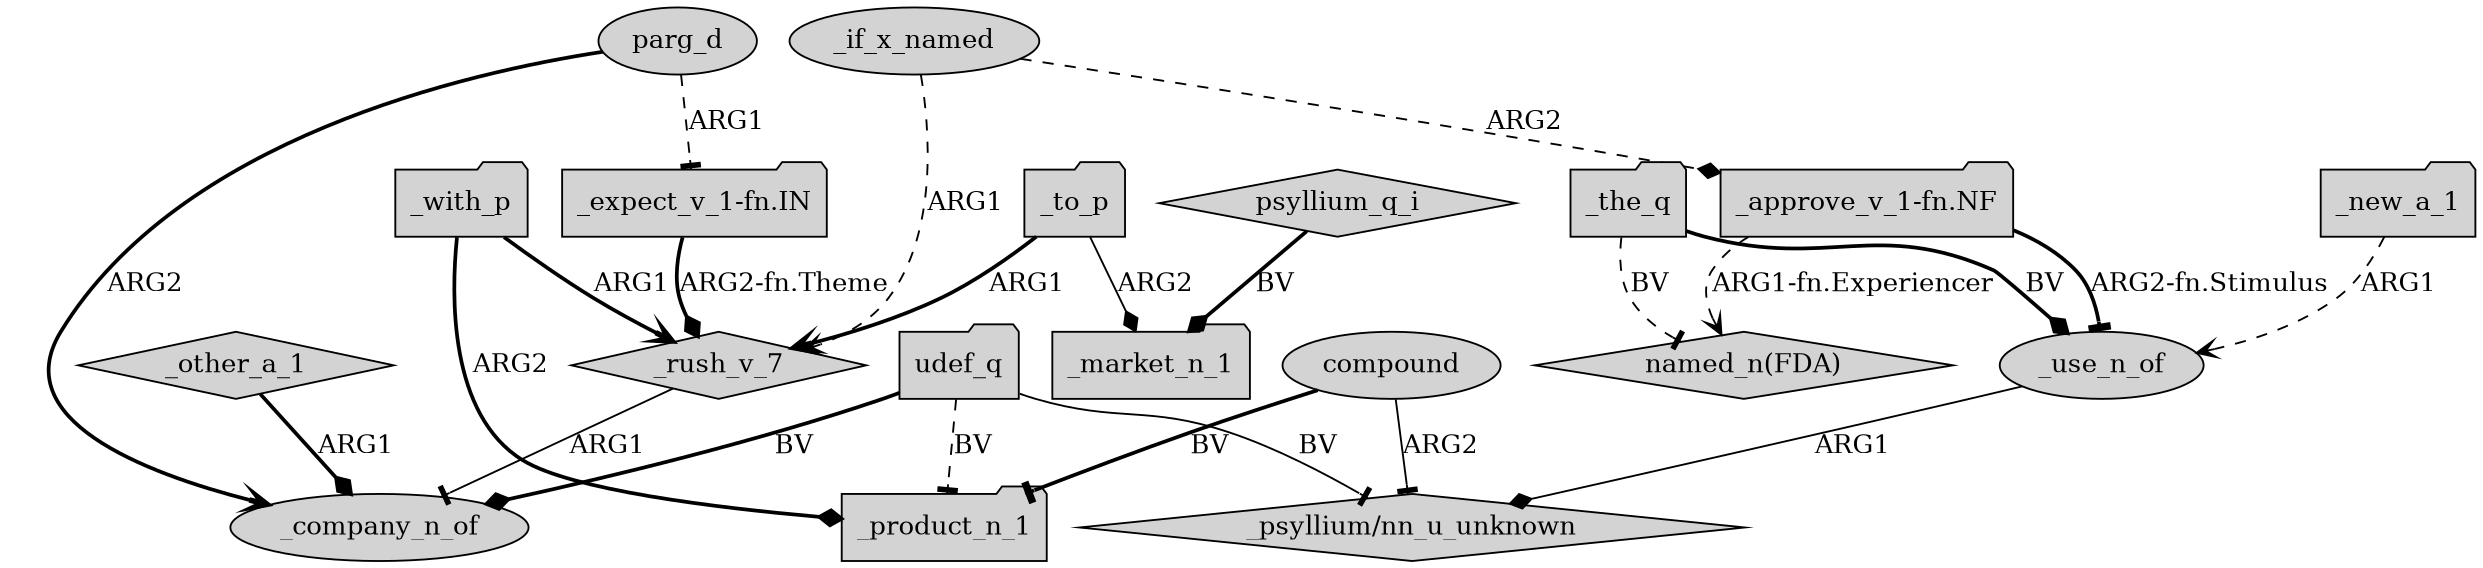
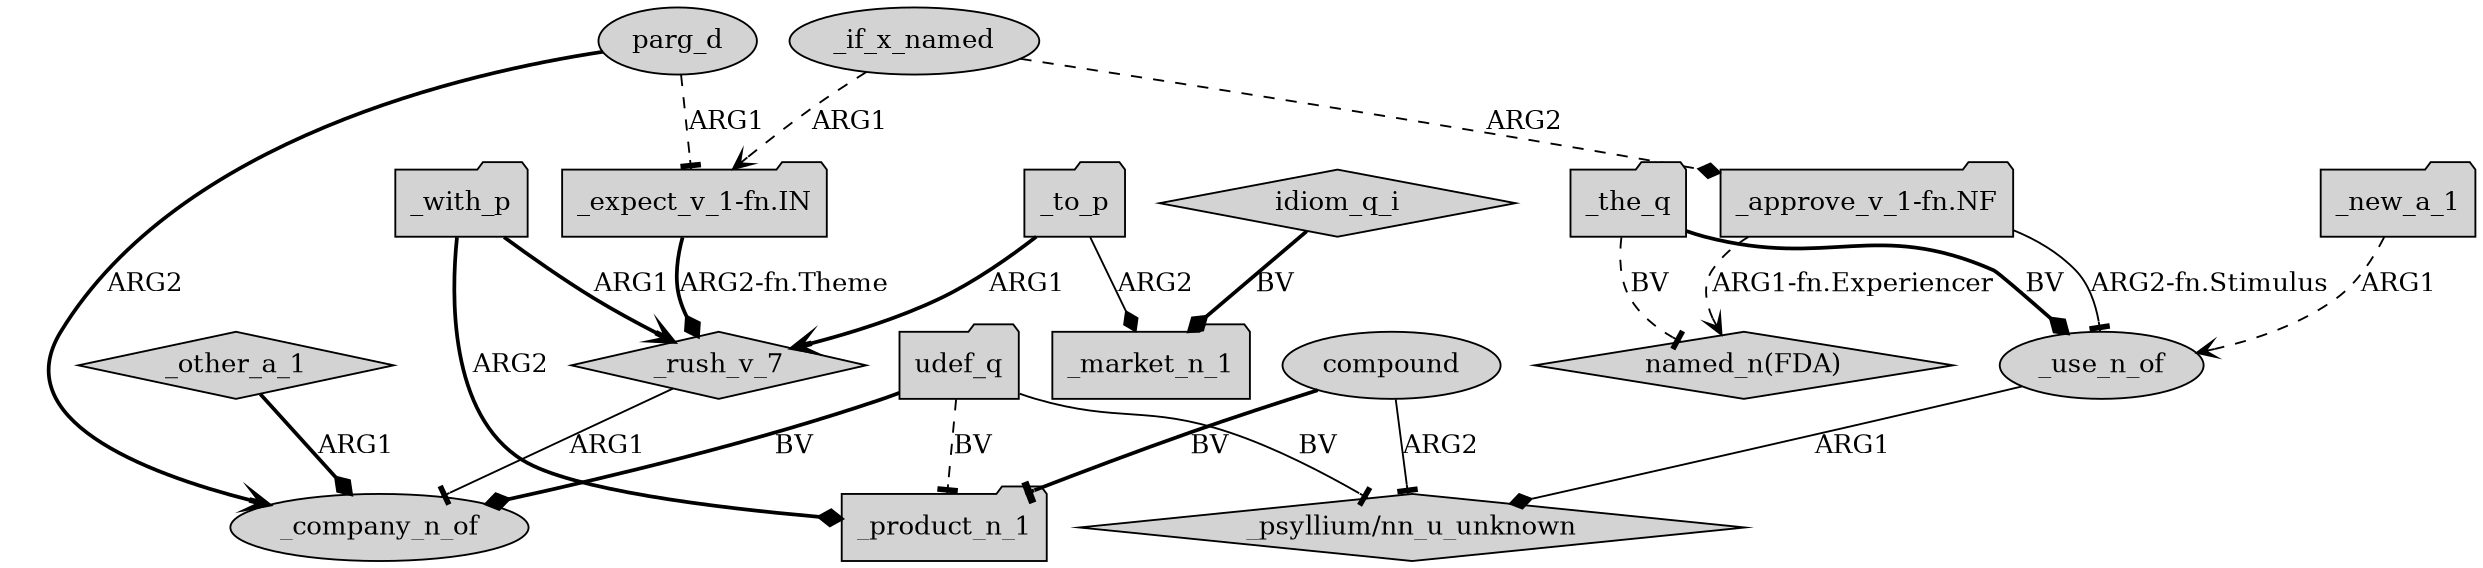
node "psyllium_q_i": label "psyllium_q_i" -> "idiom_q_i"
edge "_if_x_named" -> "_rush_v_7": now "_if_x_named" -> "_expect_v_1-fn.IN"
edge "_approve_v_1-fn.NF" -> "_use_n_of": style bold -> solid
